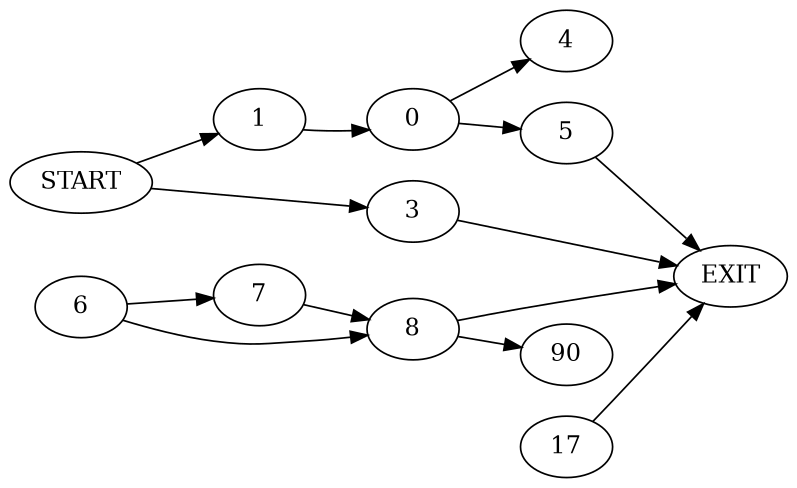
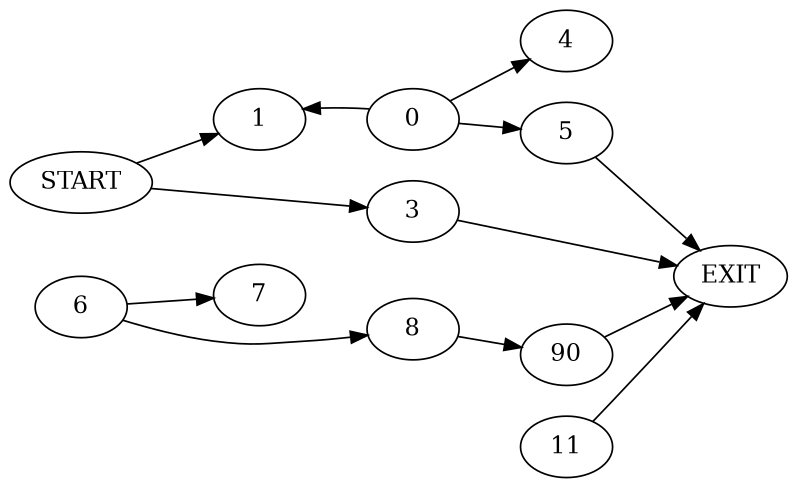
edge "1" -> "0": reversed
edge "8" -> "EXIT": now "90" -> "EXIT"
edge "7" -> "8": removed
node "17": label "17" -> "11"
